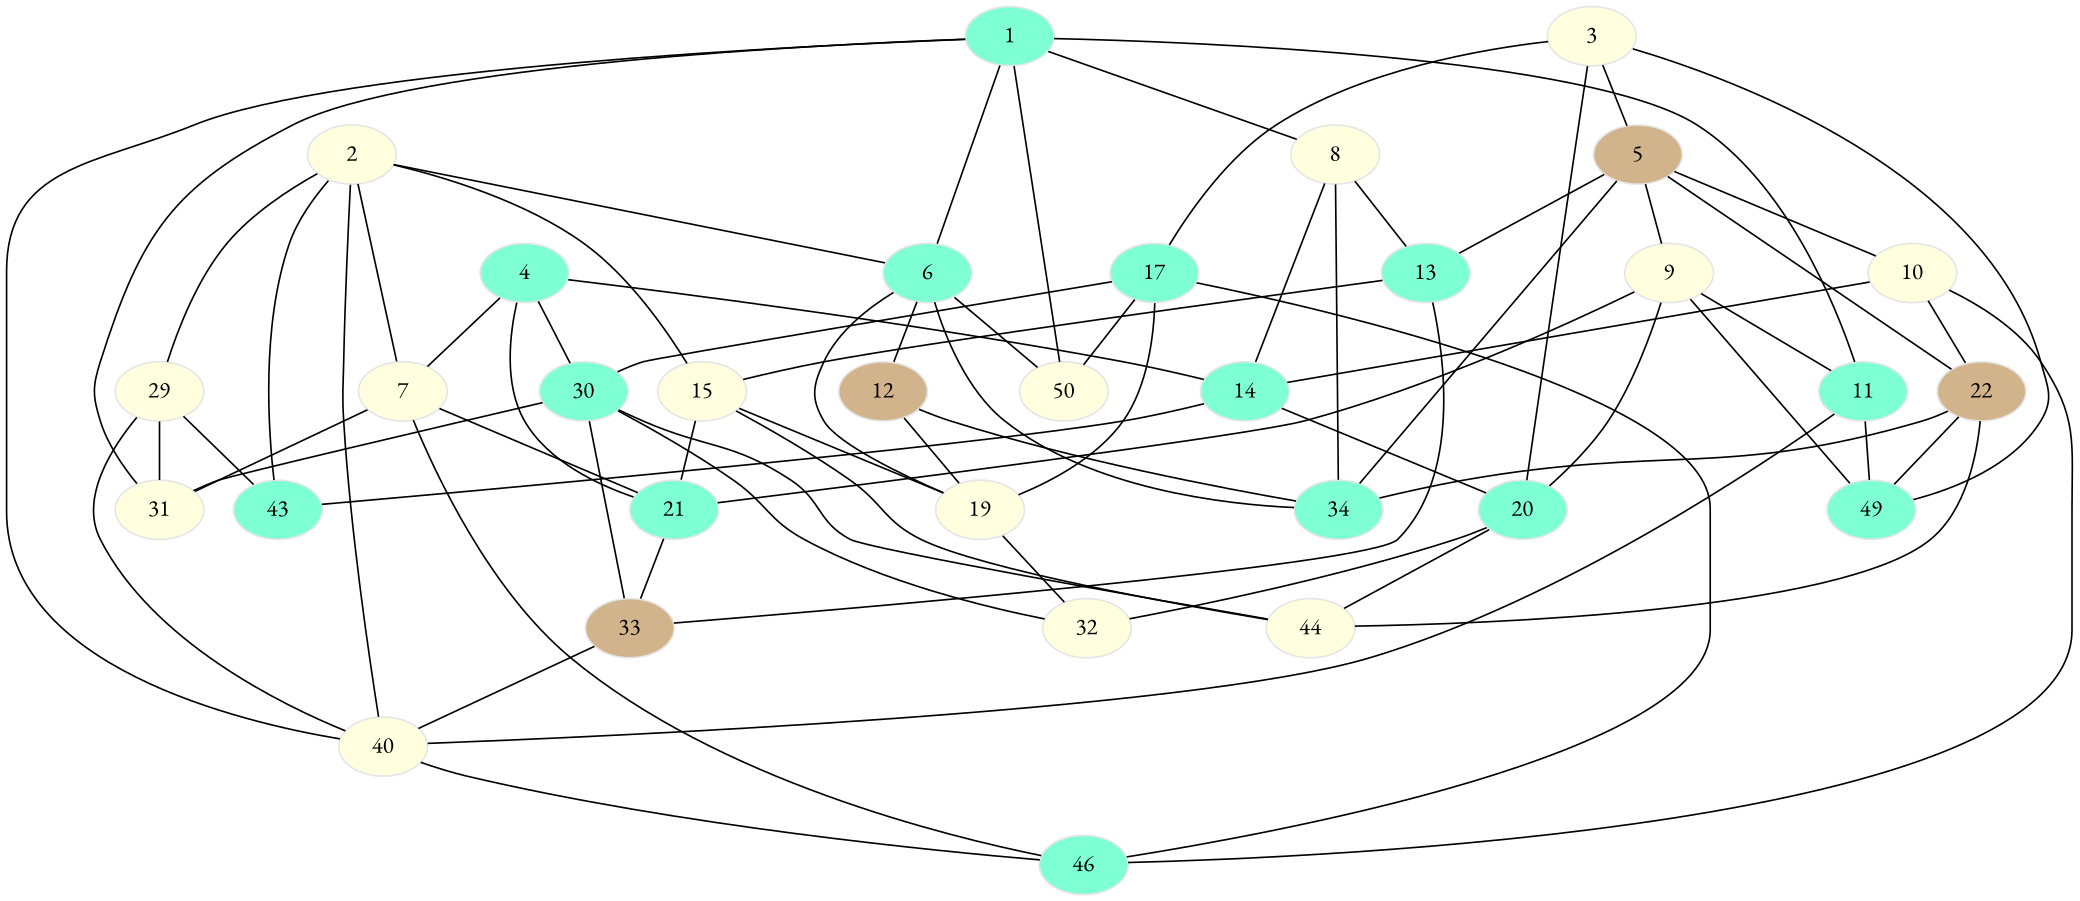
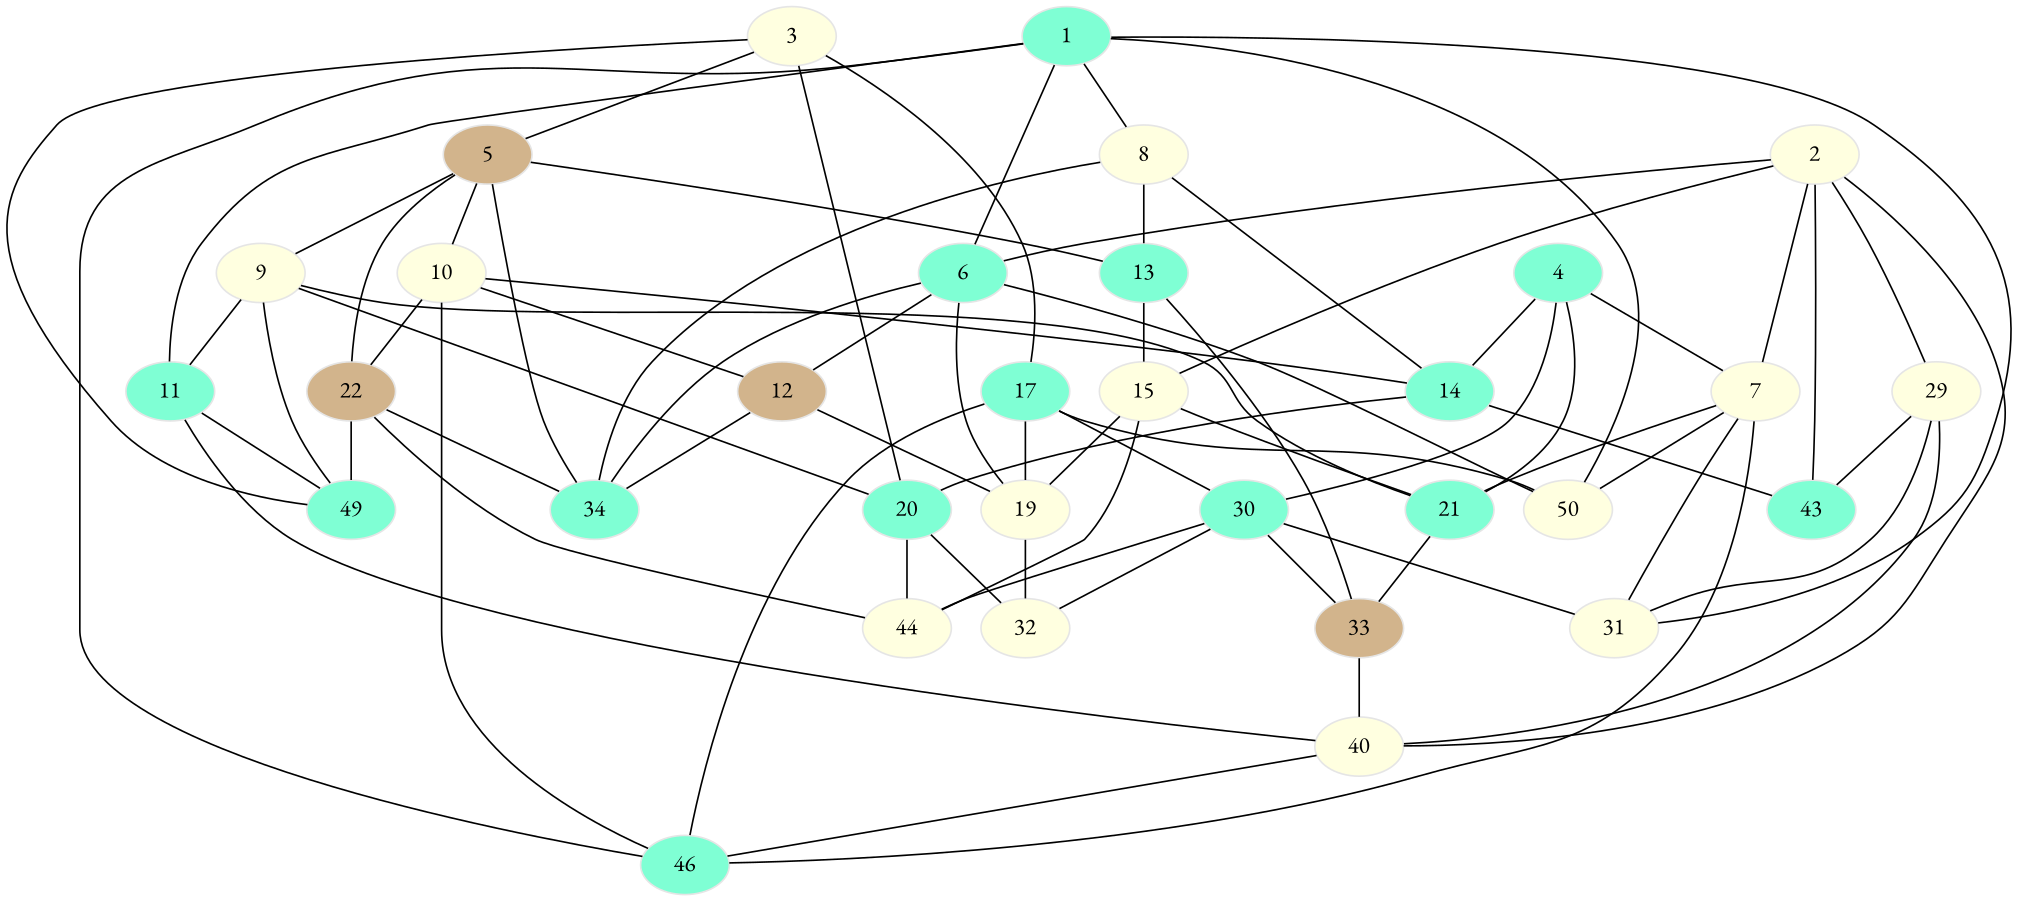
edge "1" -- "40": now "1" -- "46"
edge "10" -- "12": added
edge "7" -- "50": added
